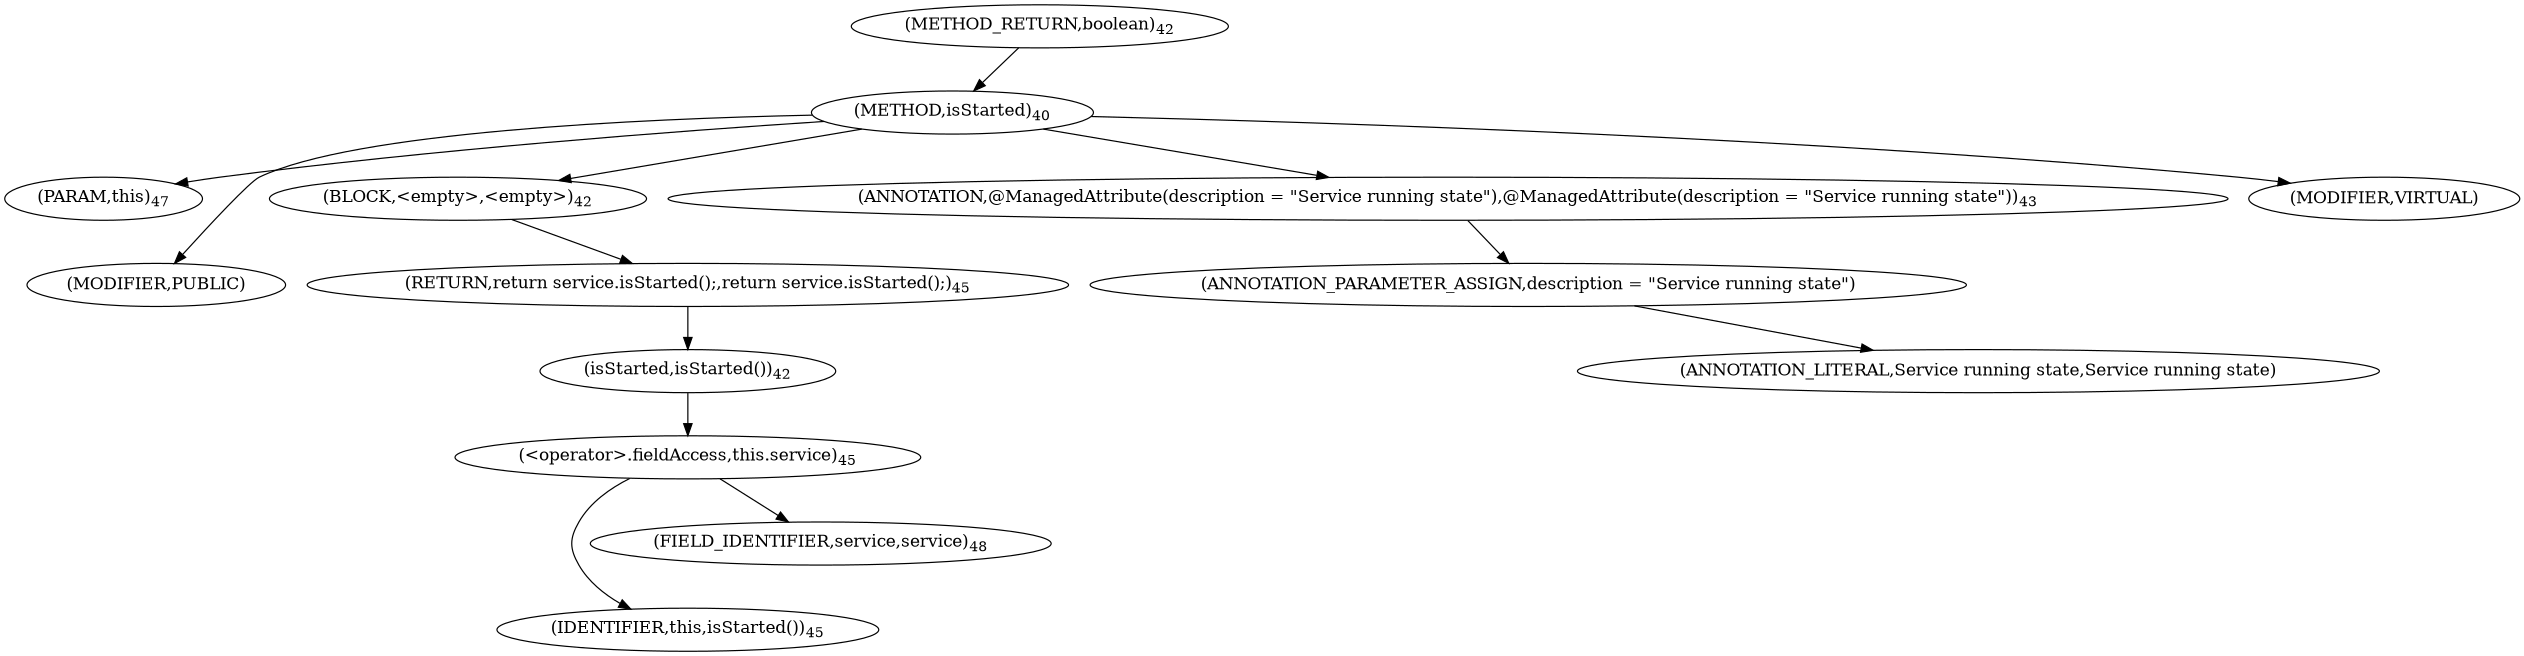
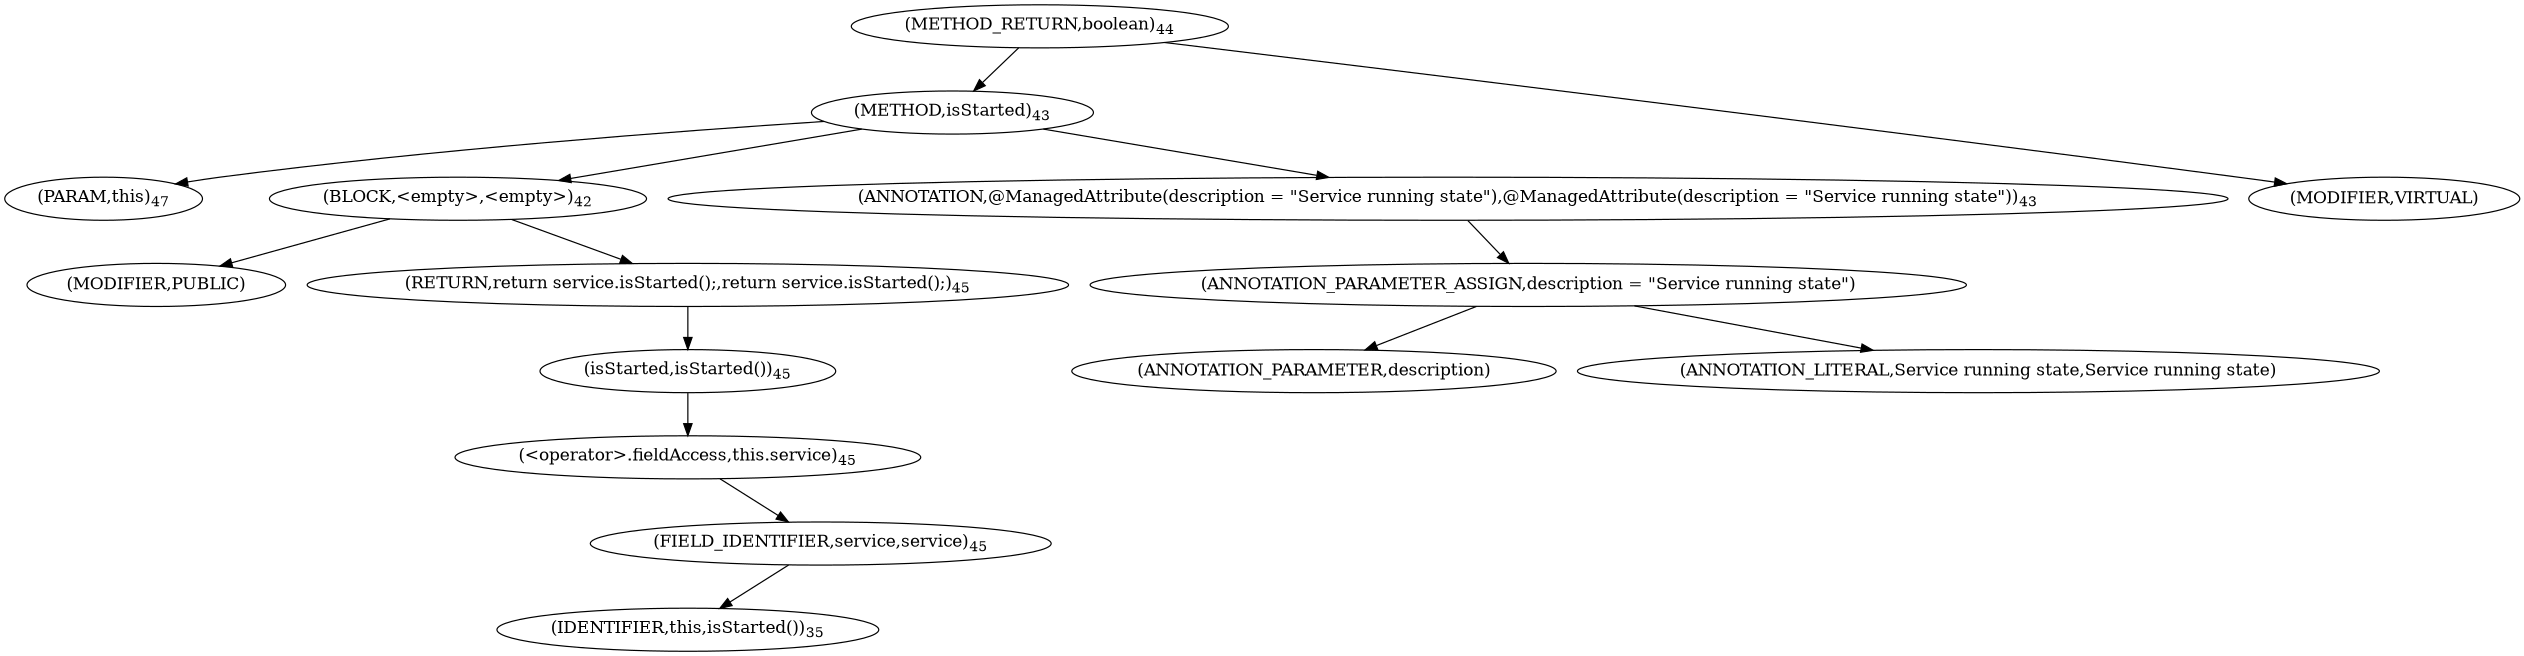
node "(METHOD_RETURN,boolean)": text "42" -> "44"
node "(METHOD,isStarted)": text "40" -> "43"
edge "(METHOD,isStarted)" -> "(MODIFIER,PUBLIC)": now "(BLOCK,<empty>,<empty>)" -> "(MODIFIER,PUBLIC)"
edge "(METHOD,isStarted)" -> "(MODIFIER,VIRTUAL)": now "(METHOD_RETURN,boolean)" -> "(MODIFIER,VIRTUAL)"
node "(isStarted,isStarted())": text "42" -> "45"
node "(ANNOTATION_PARAMETER,description)": added
edge "(<operator>.fieldAccess,this.service)" -> "(IDENTIFIER,this,isStarted())": now "(FIELD_IDENTIFIER,service,service)" -> "(IDENTIFIER,this,isStarted())"
node "(FIELD_IDENTIFIER,service,service)": text "48" -> "45"
node "(IDENTIFIER,this,isStarted())": text "45" -> "35"
